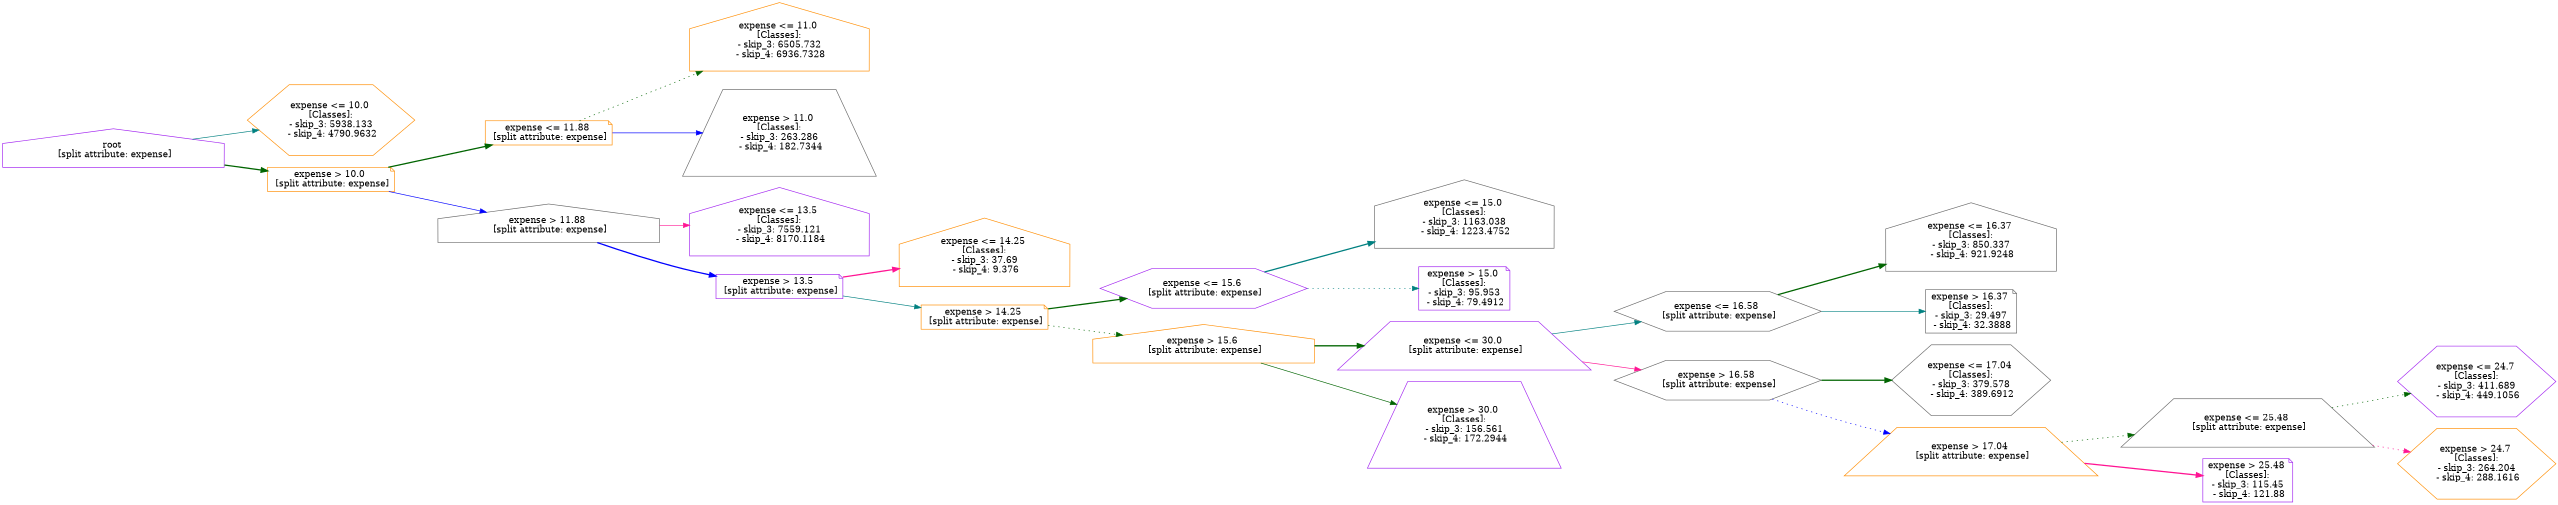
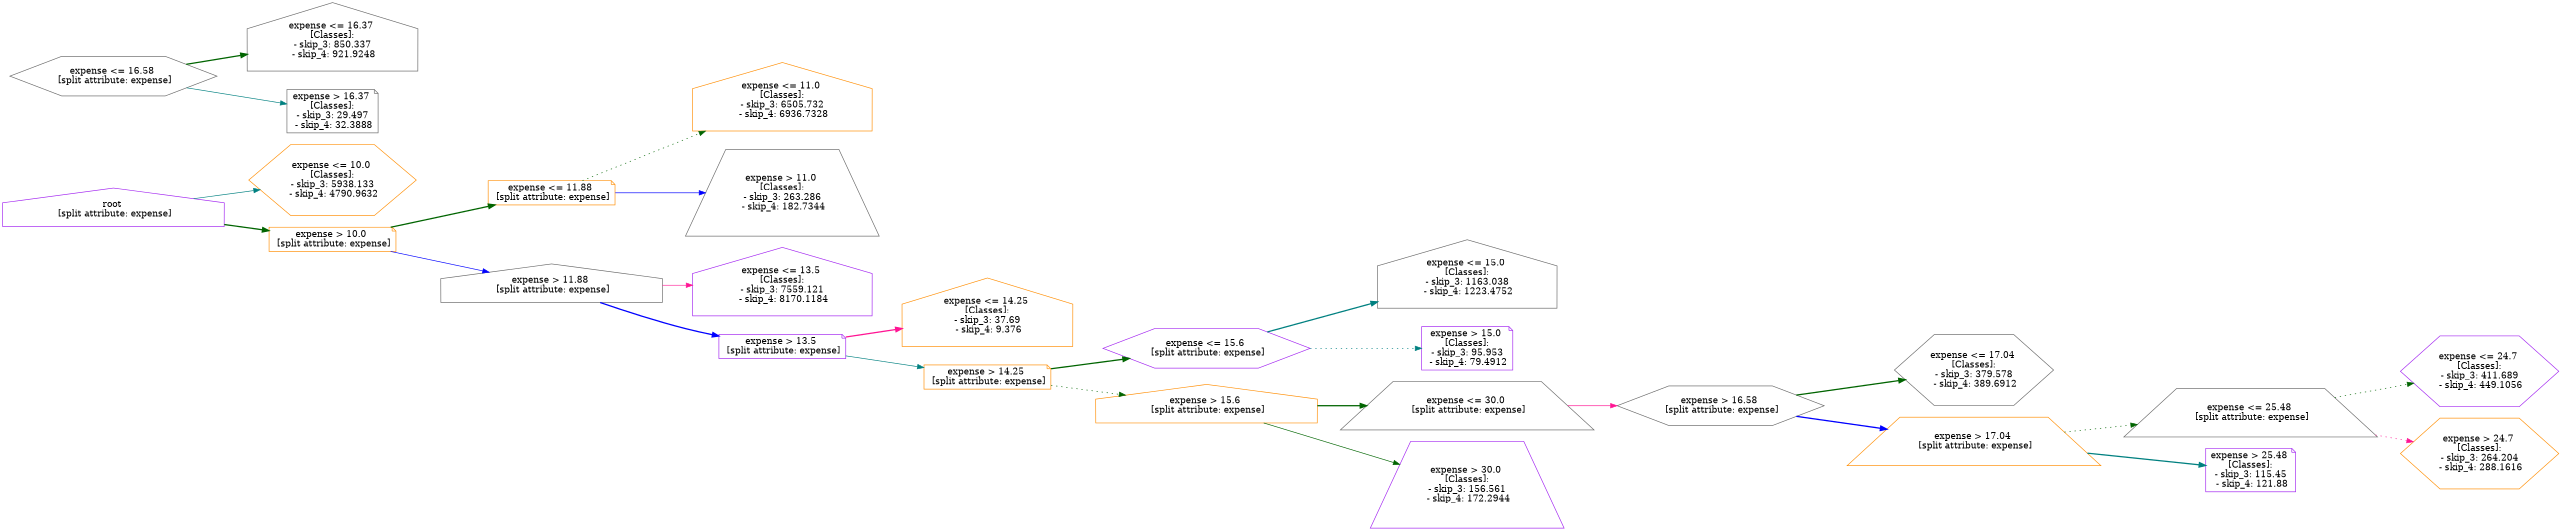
edge "expense <= 30.0 [split attribute: expense]" -> "expense <= 16.58 [split attribute: expense]": removed
node "expense <= 30.0 [split attribute: expense]": color purple -> gray40
edge "expense > 16.58 [split attribute: expense]" -> "expense > 17.04 [split attribute: expense]": style dotted -> bold
edge "expense > 17.04 [split attribute: expense]" -> "expense > 25.48 [Classes]: - skip_3: 115.45 - skip_4: 121.88": color deeppink -> teal
